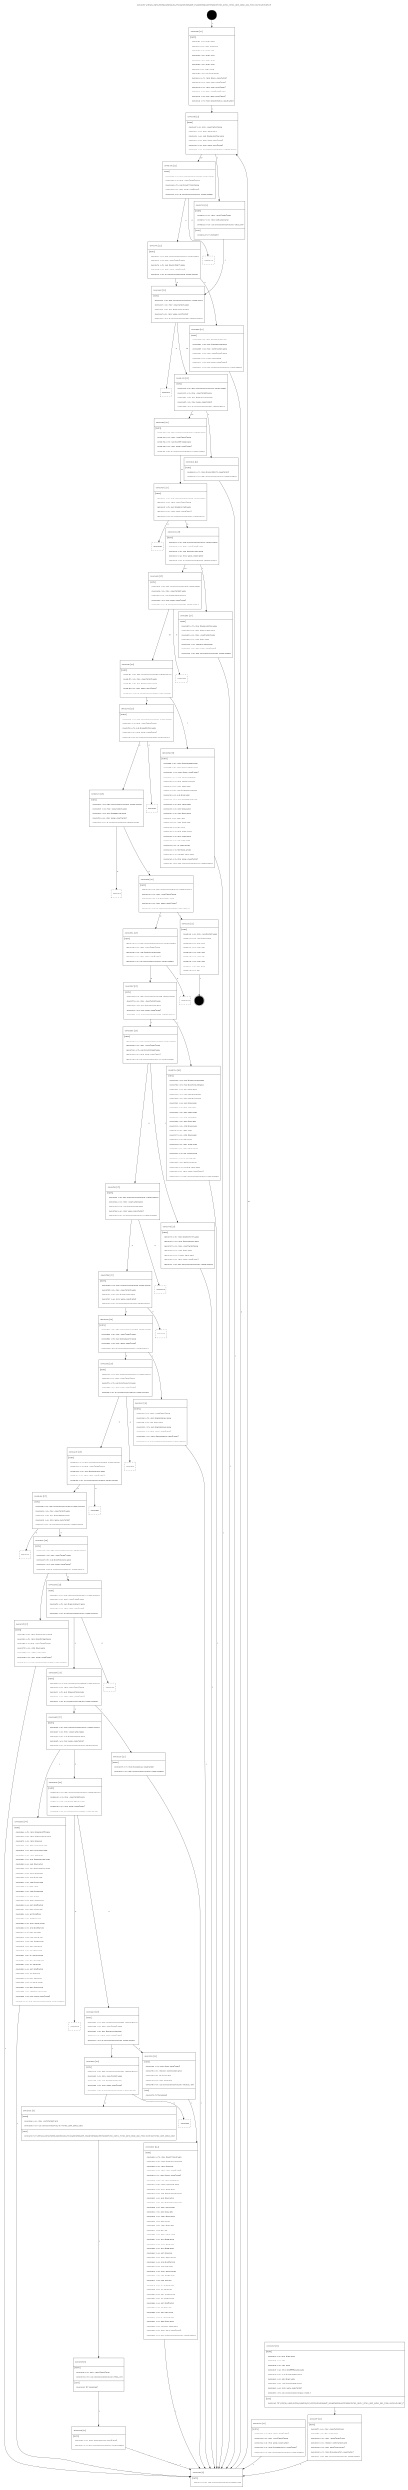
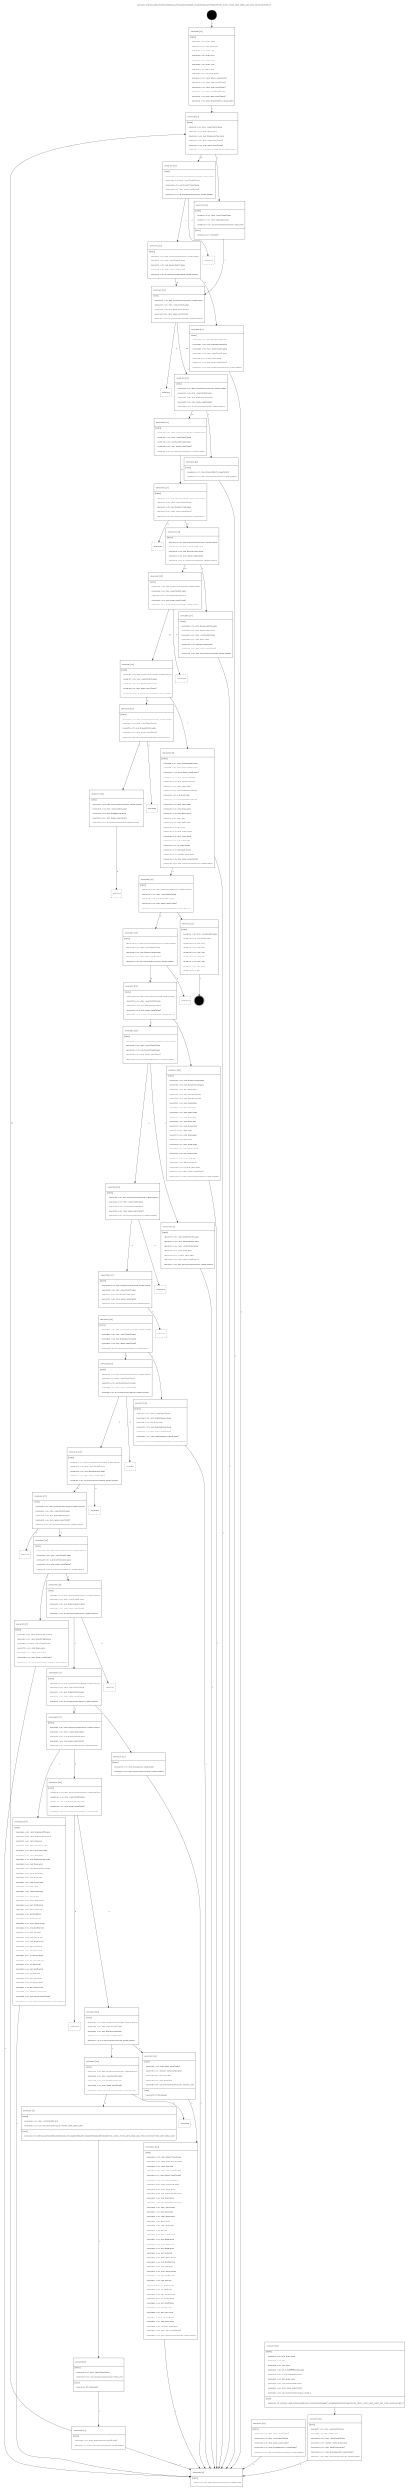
edge "0x401524 [25]" -> "0x40153d [25]": now "0x401bf6 [95]" -> "0x40153d [25]"
edge "0x4015ba [25]" -> "0x4015d3 [25]": removed, label "6"
edge "0x401cd3 [5]" -> "0x40141f [23]": now "0x401948 [12]" -> "0x40141f [23]"
